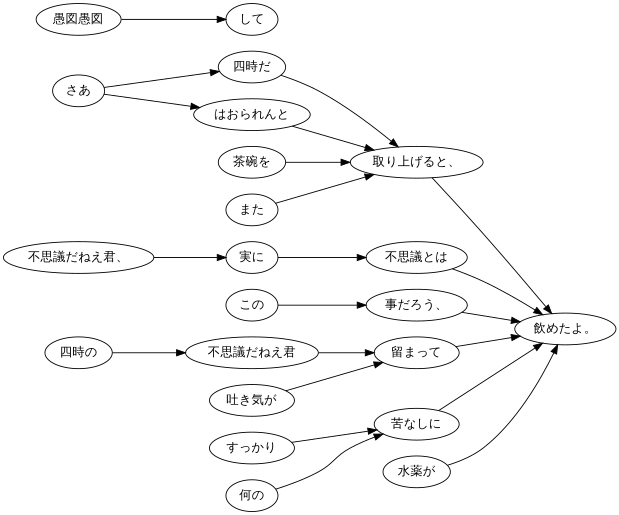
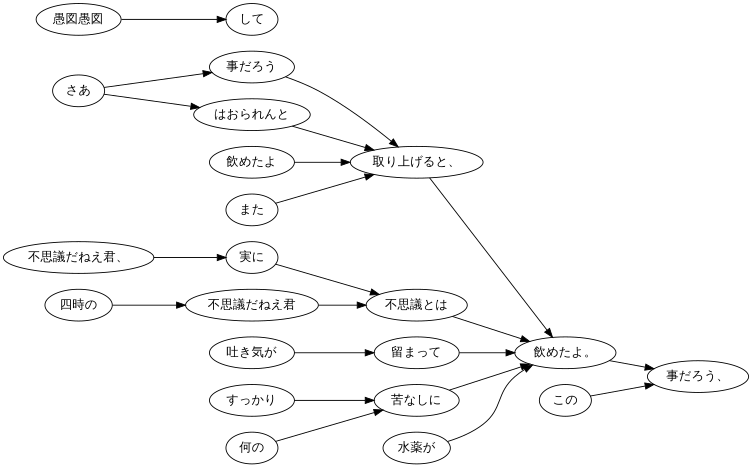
node "四時だ": label "四時だ" -> "事だろう"
node "茶碗を": label "茶碗を" -> "飲めたよ"
edge "事だろう、" -> "飲めたよ。": reversed
edge "不思議だねえ君" -> "留まって": now "不思議だねえ君" -> "不思議とは"
